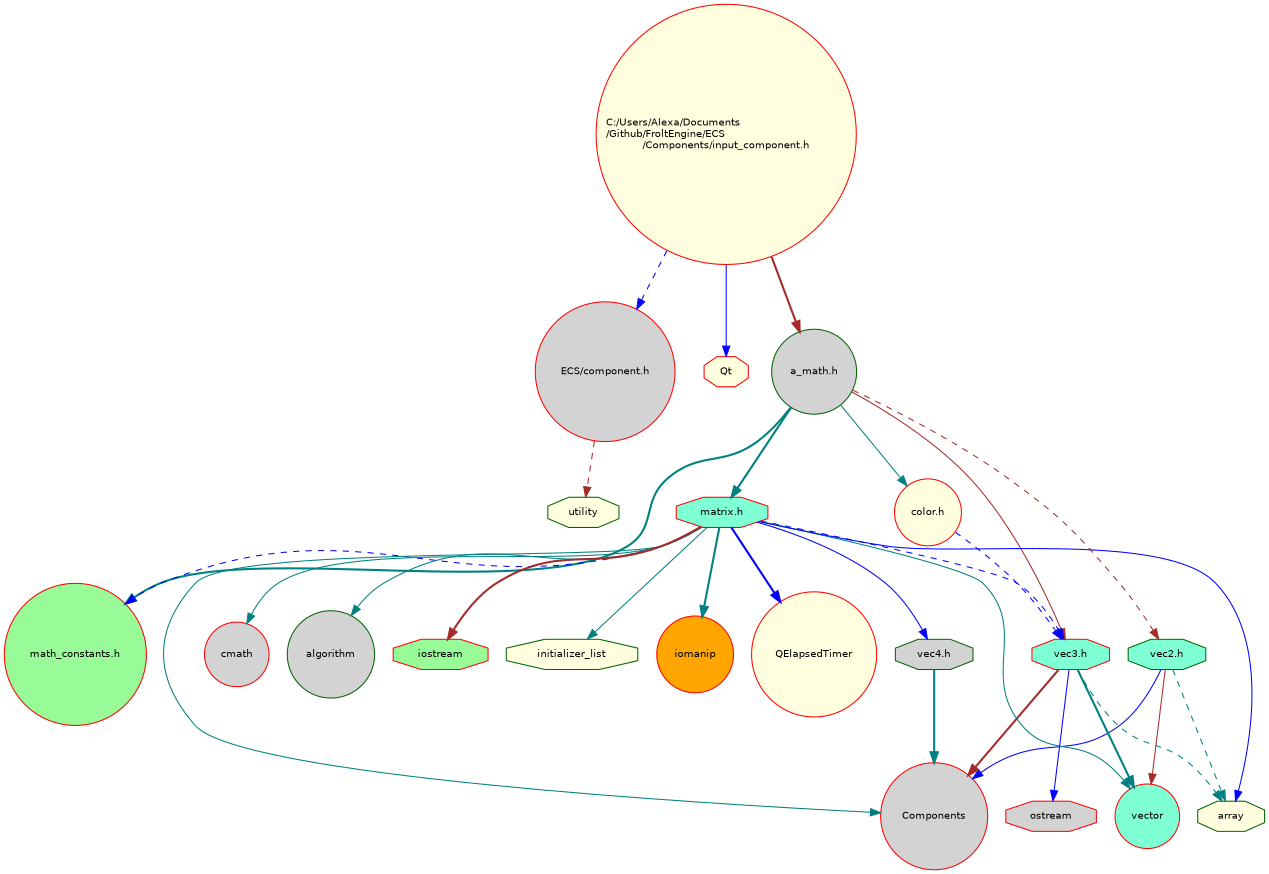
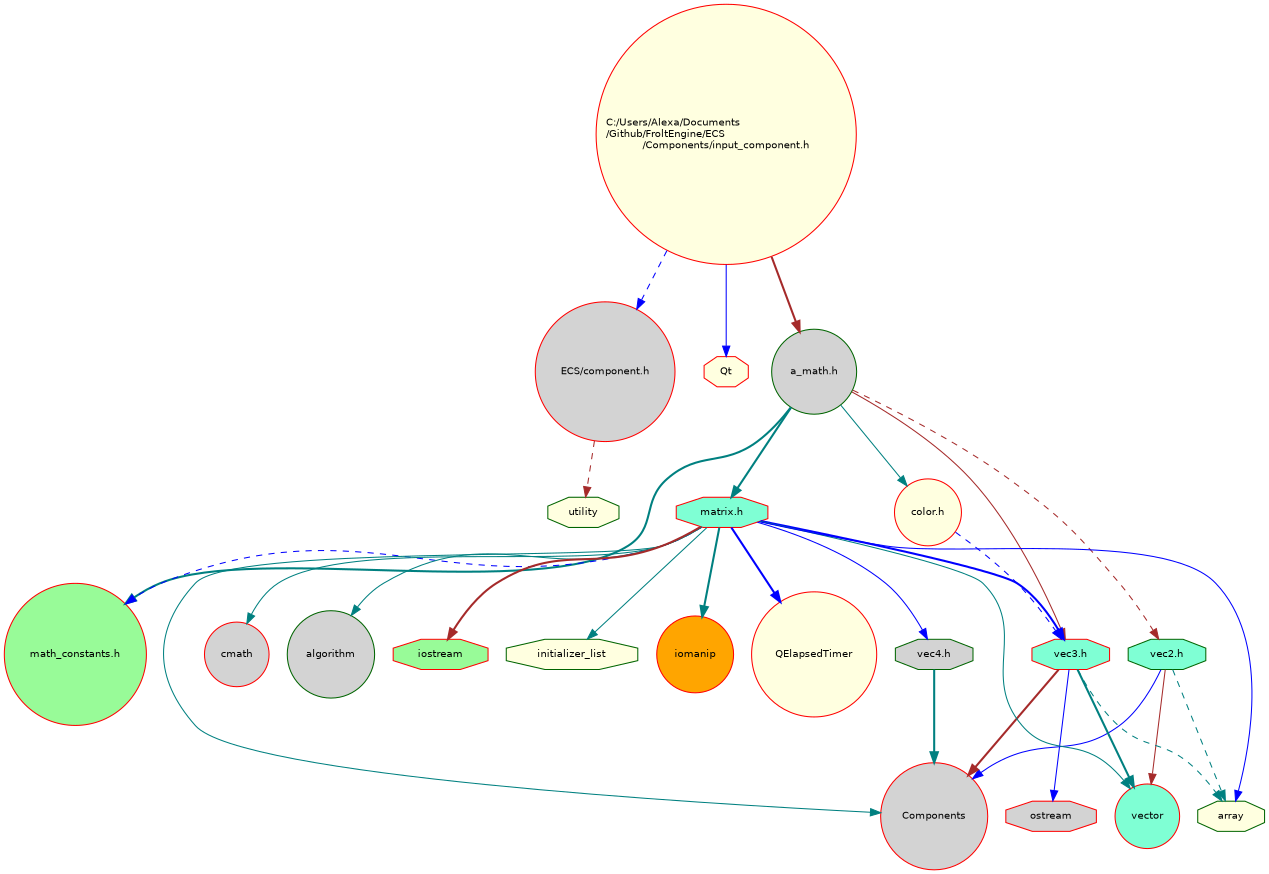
edge "matrix.h" -> "vec3.h": style dashed -> bold
